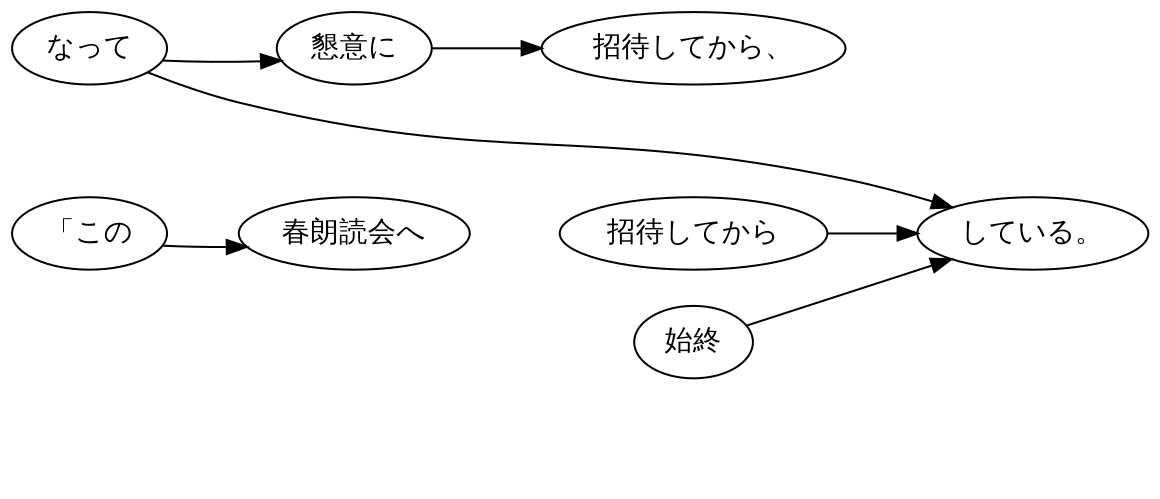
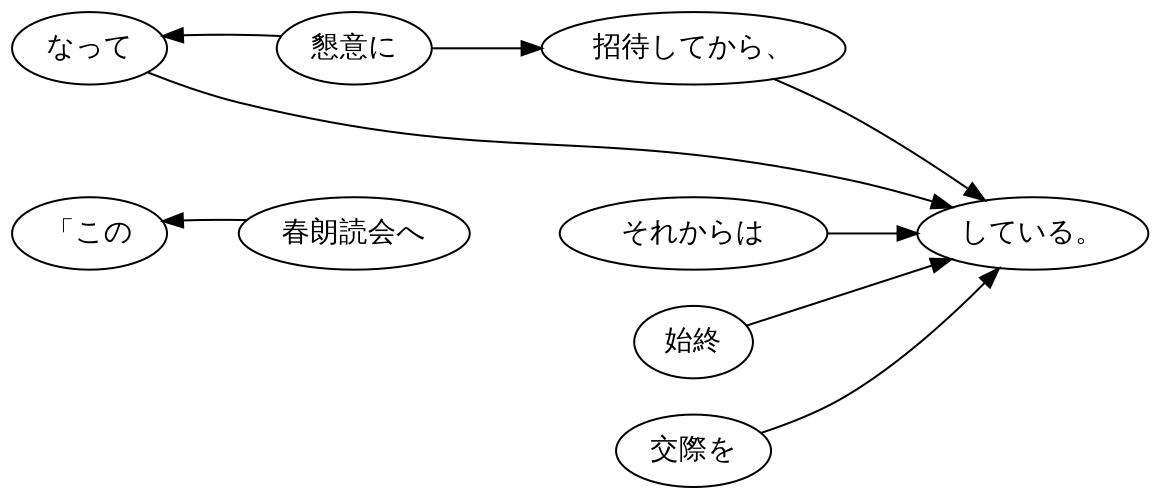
edge "なって" -> "懇意に": reversed
edge "招待してから、" -> "している。": added
node "招待してから": label "招待してから" -> "それからは"
edge "「この" -> "春朗読会へ": reversed
node "交際を": added
